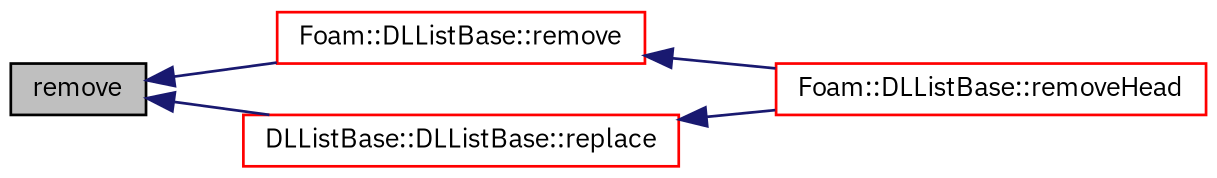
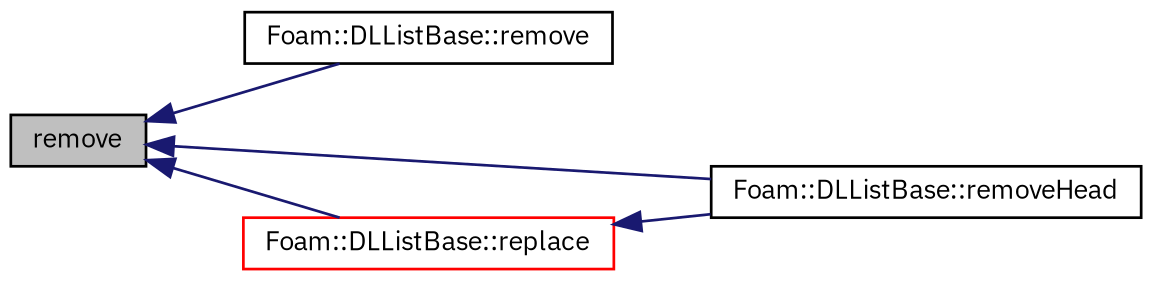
node "Foam::DLListBase::remove": color red -> black
edge "Foam::DLListBase::removeHead" -> "Foam::DLListBase::remove": now "Foam::DLListBase::removeHead" -> "remove"
node "Foam::DLListBase::removeHead": color red -> black
node "DLListBase::DLListBase::replace": label "DLListBase::DLListBase::replace" -> "Foam::DLListBase::replace"
